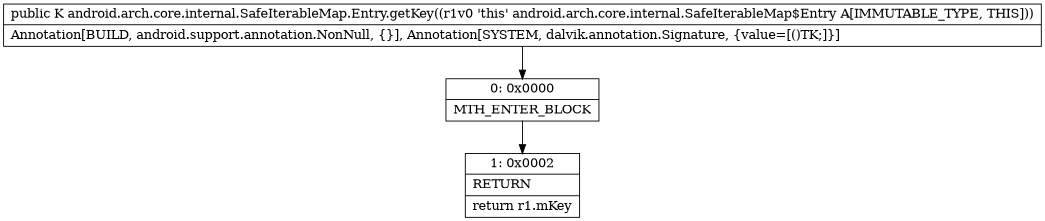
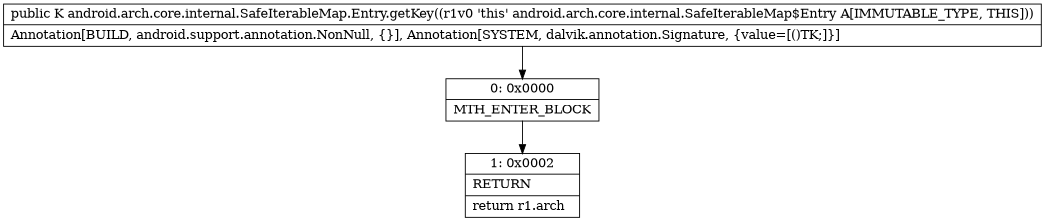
node "1: 0x0002": text "return r1.mKey" -> "return r1.arch"
